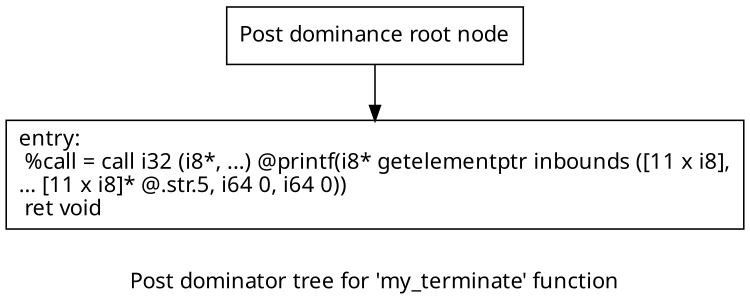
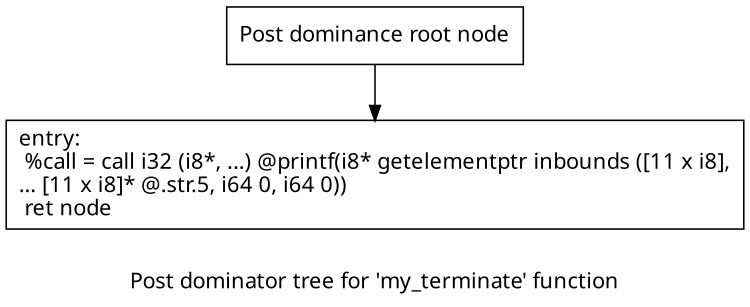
node "entry:": text "ret void" -> "ret node"
